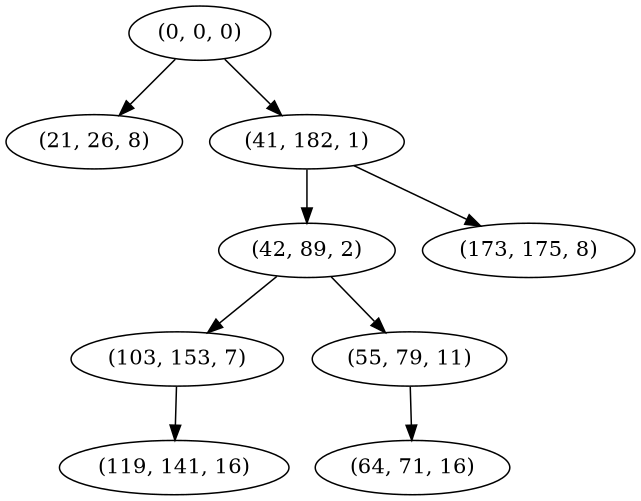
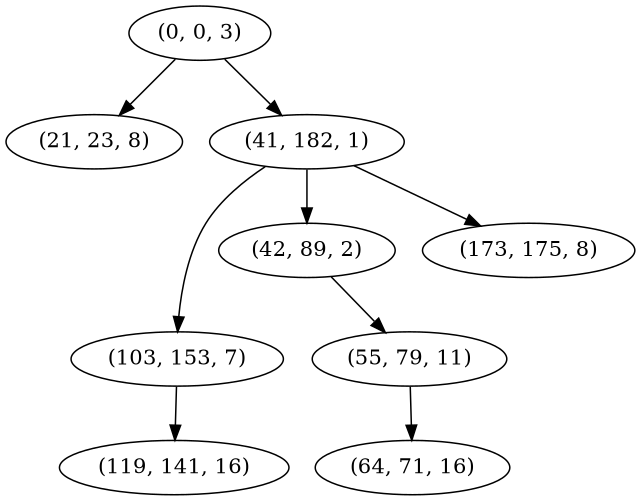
node "(0, 0, 0)": label "(0, 0, 0)" -> "(0, 0, 3)"
node "(21, 26, 8)": label "(21, 26, 8)" -> "(21, 23, 8)"
edge "(42, 89, 2)" -> "(103, 153, 7)": now "(41, 182, 1)" -> "(103, 153, 7)"
